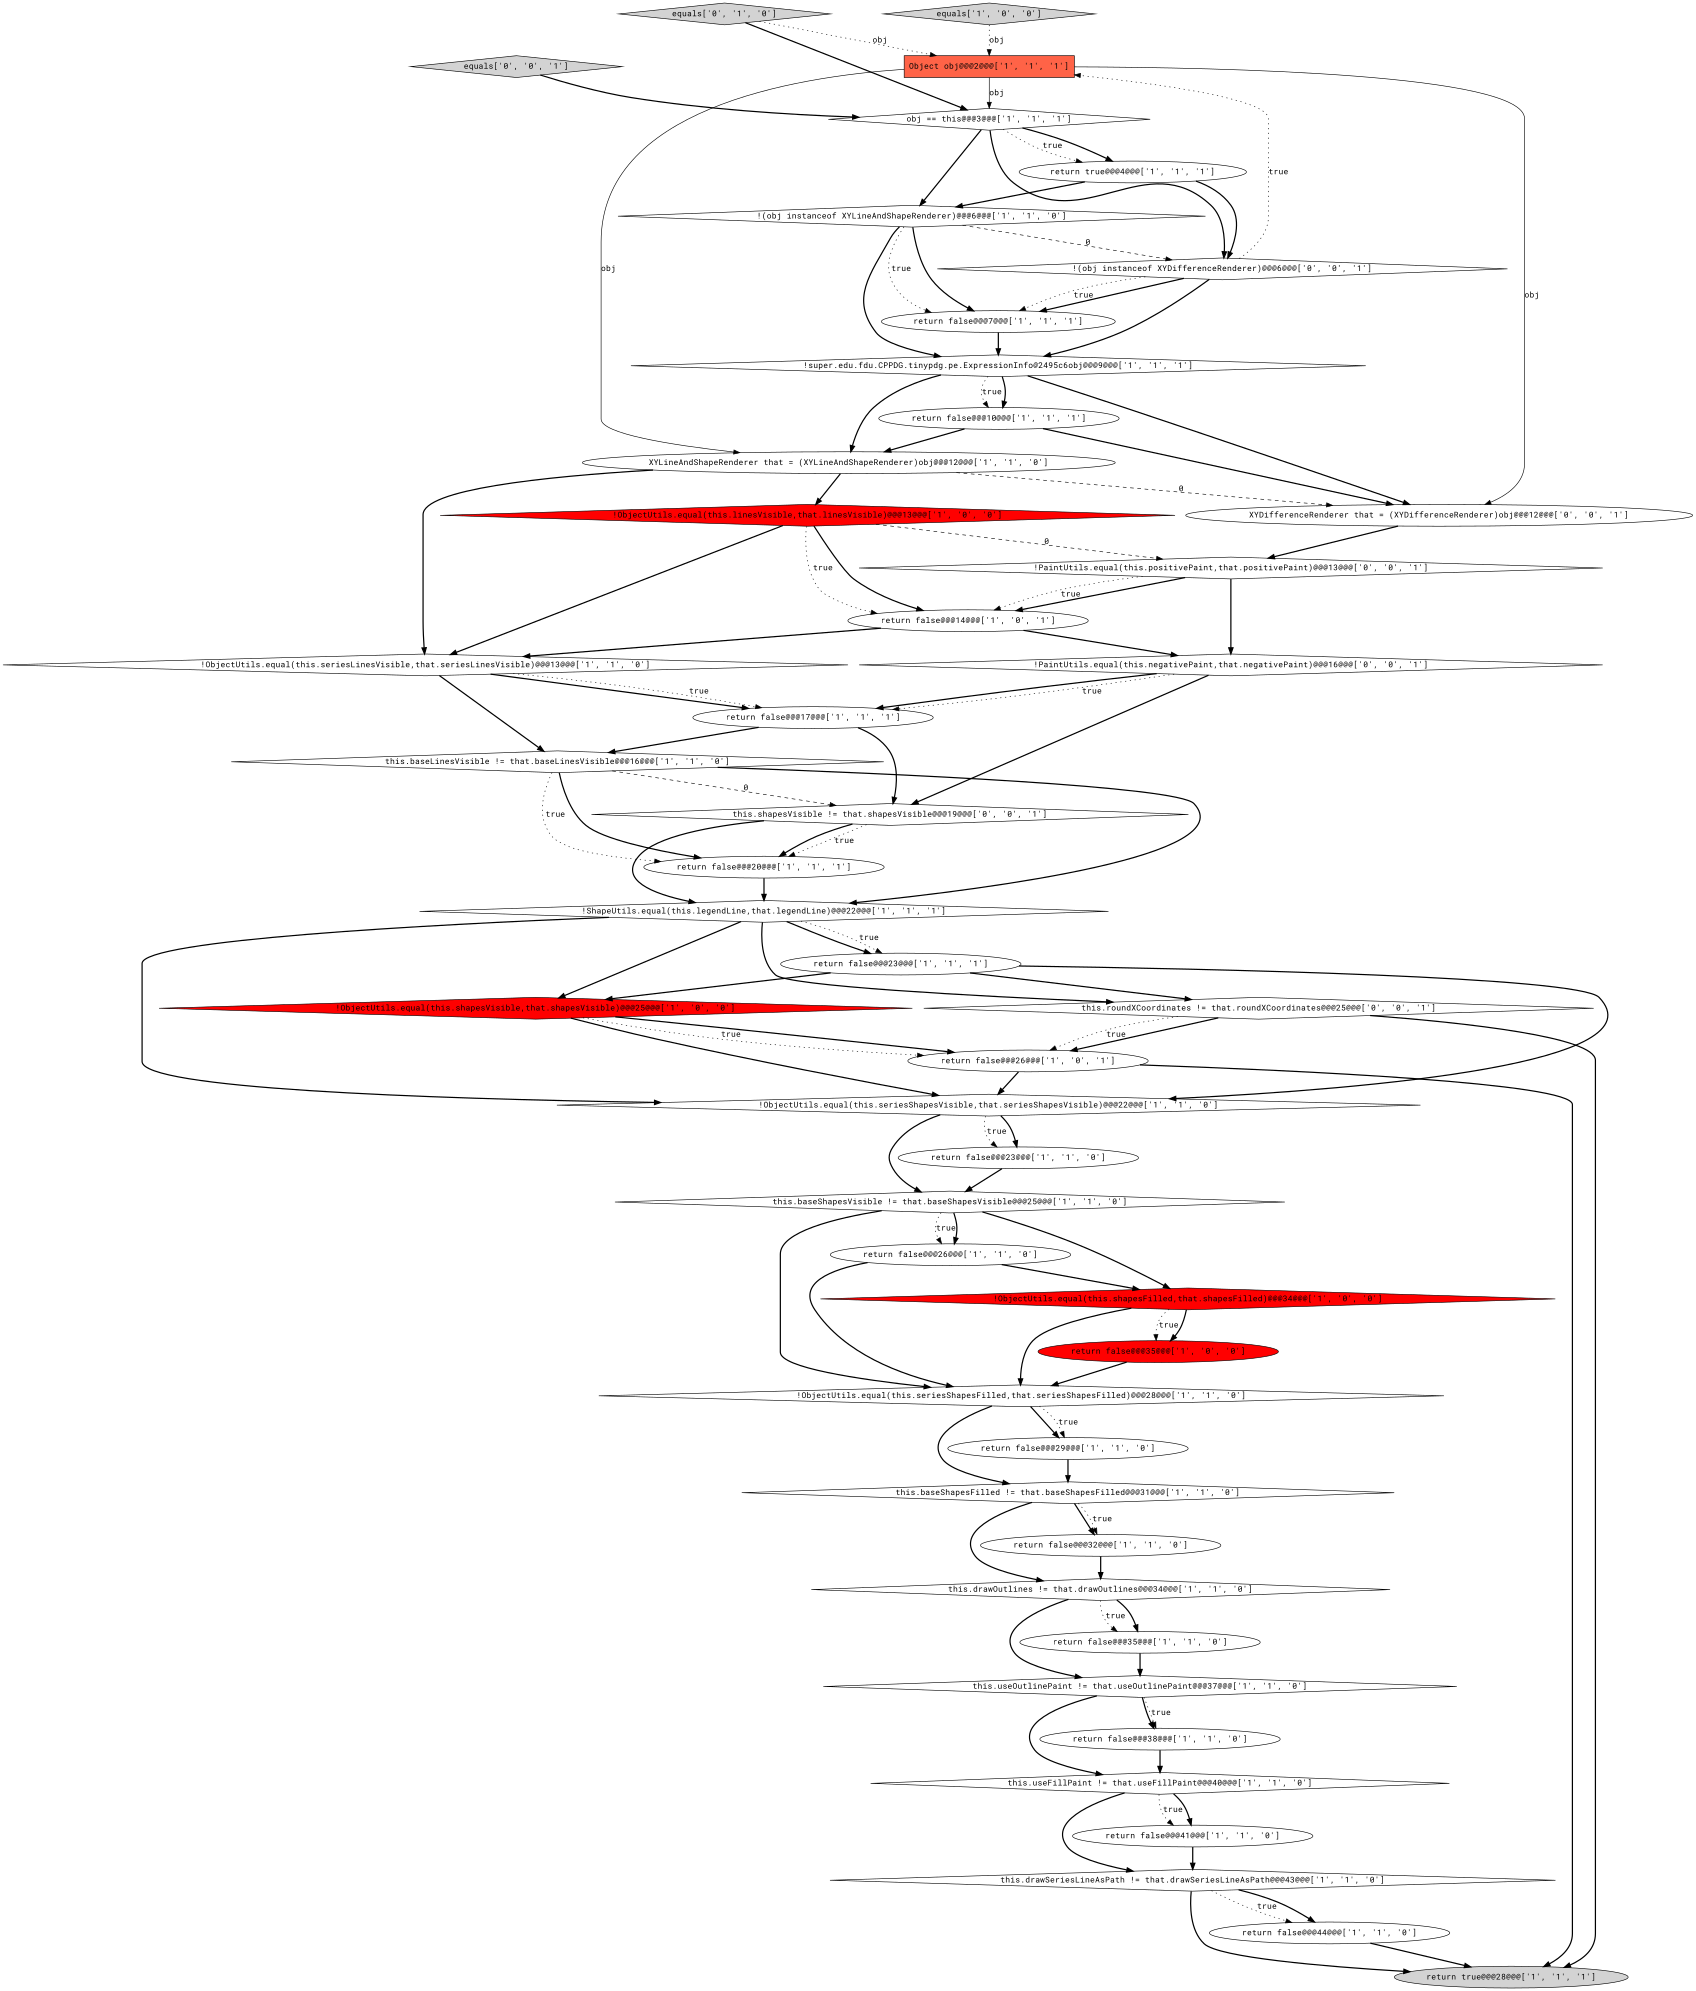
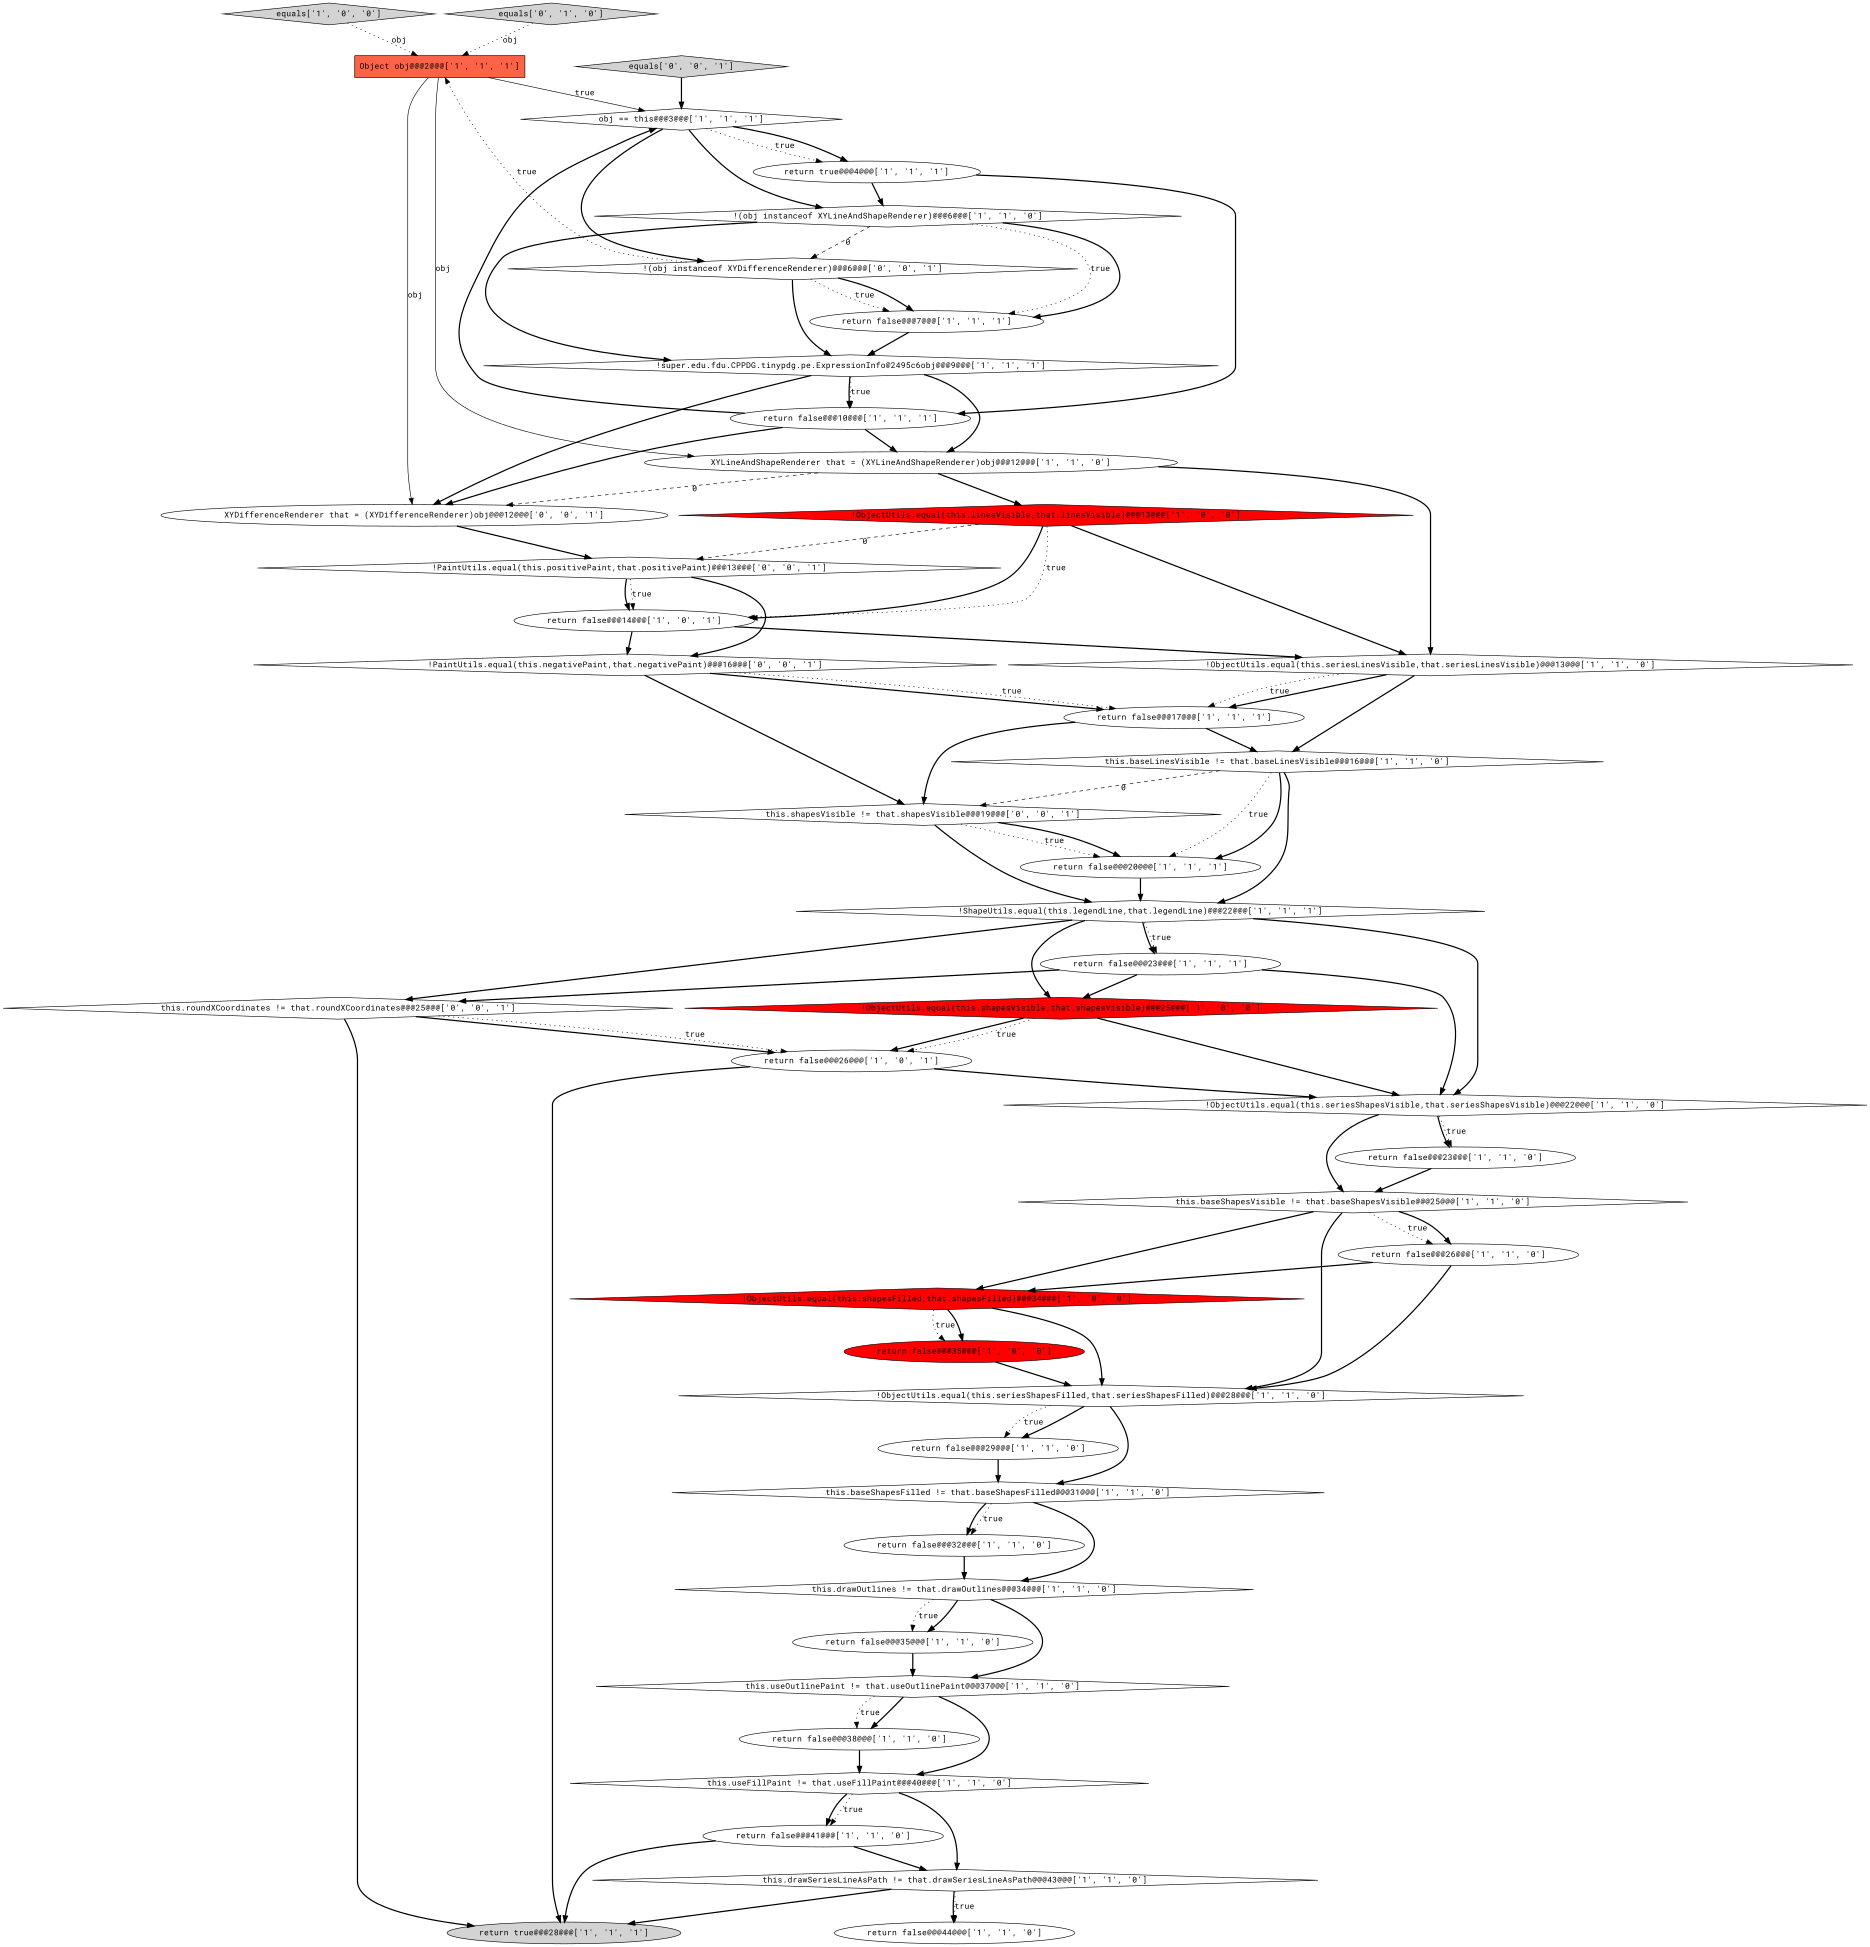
edge "equals['0', '1', '0']" -> "obj == this@@@3@@@['1', '1', '1']": now "return false@@@10@@@['1', '1', '1']" -> "obj == this@@@3@@@['1', '1', '1']"
edge "Object obj@@@2@@@['1', '1', '1']" -> "obj == this@@@3@@@['1', '1', '1']": label "obj" -> "true"
edge "return true@@@4@@@['1', '1', '1']" -> "!(obj instanceof XYDifferenceRenderer)@@@6@@@['0', '0', '1']": now "return true@@@4@@@['1', '1', '1']" -> "return false@@@10@@@['1', '1', '1']"
edge "return false@@@44@@@['1', '1', '0']" -> "return true@@@28@@@['1', '1', '1']": now "return false@@@41@@@['1', '1', '0']" -> "return true@@@28@@@['1', '1', '1']"
